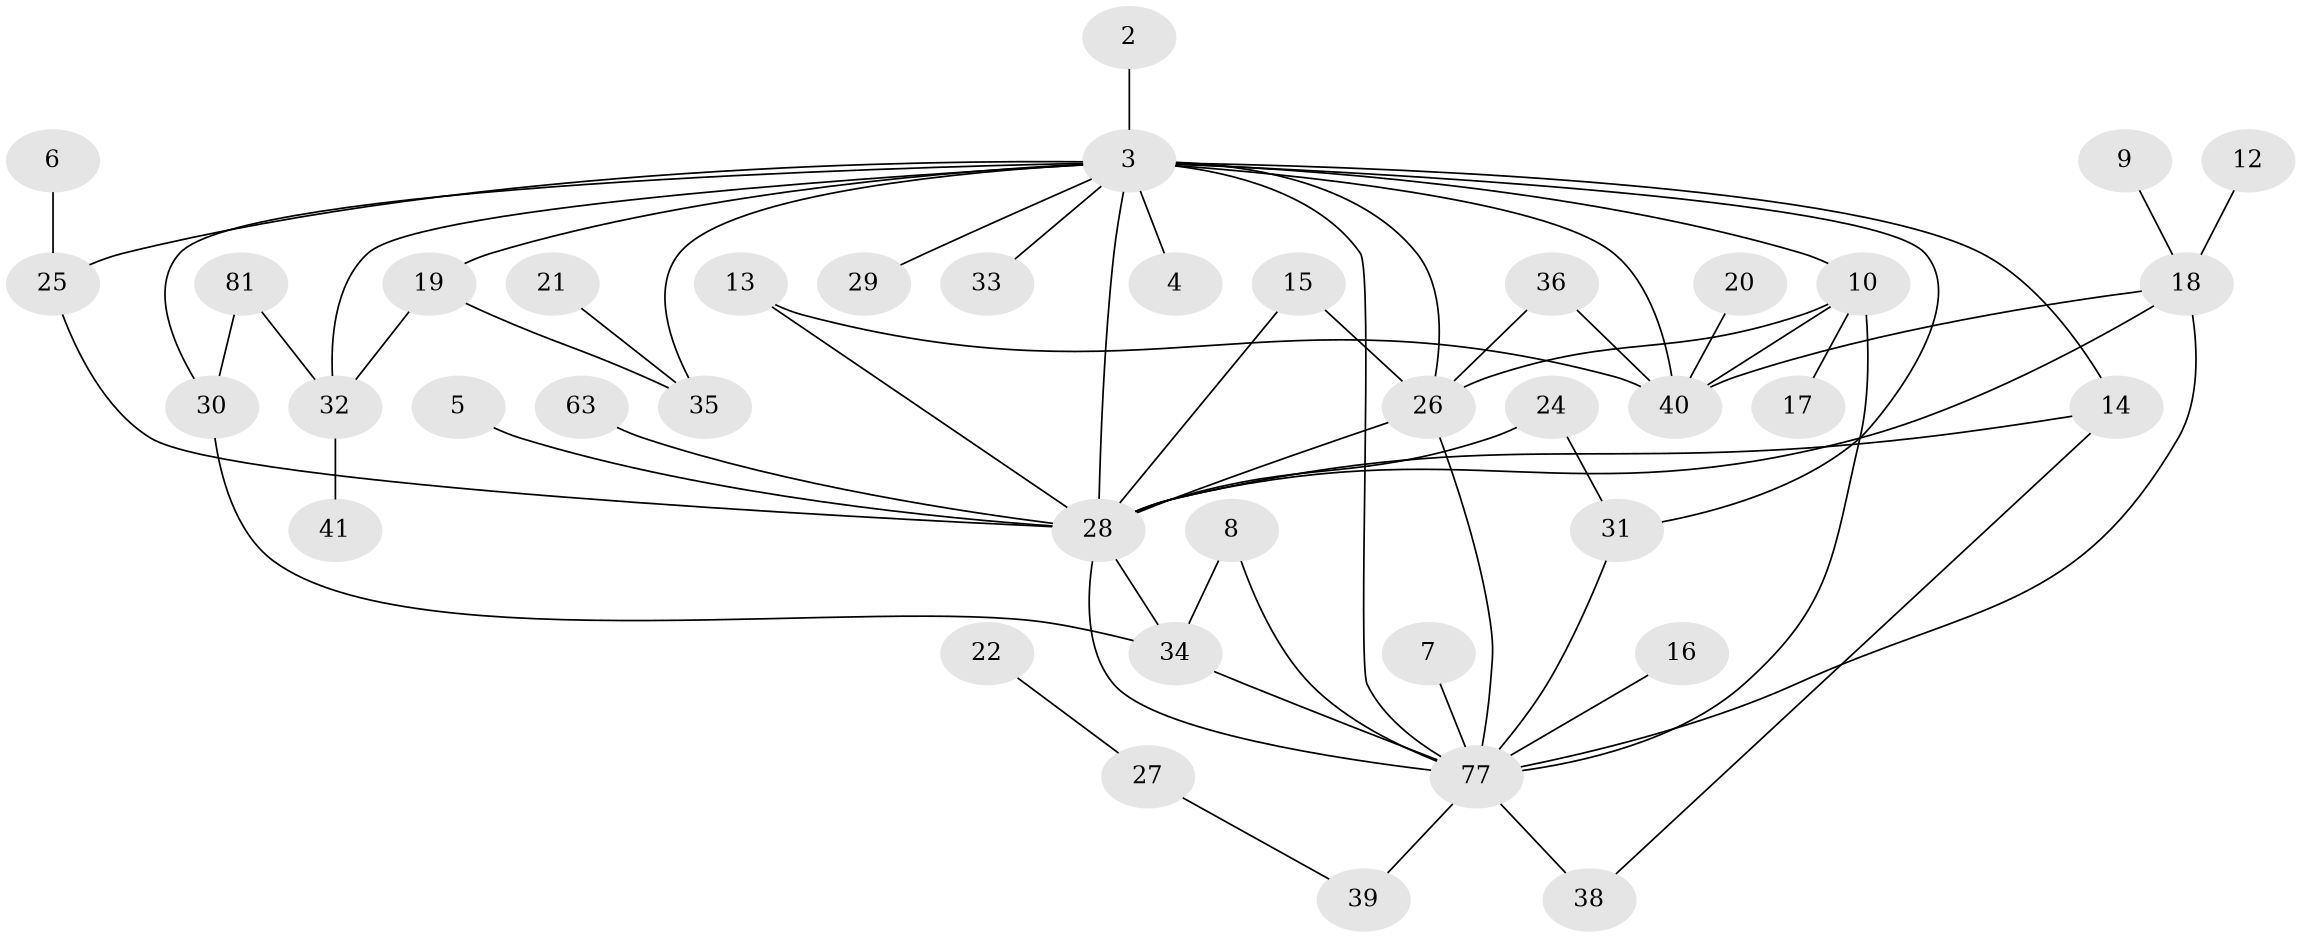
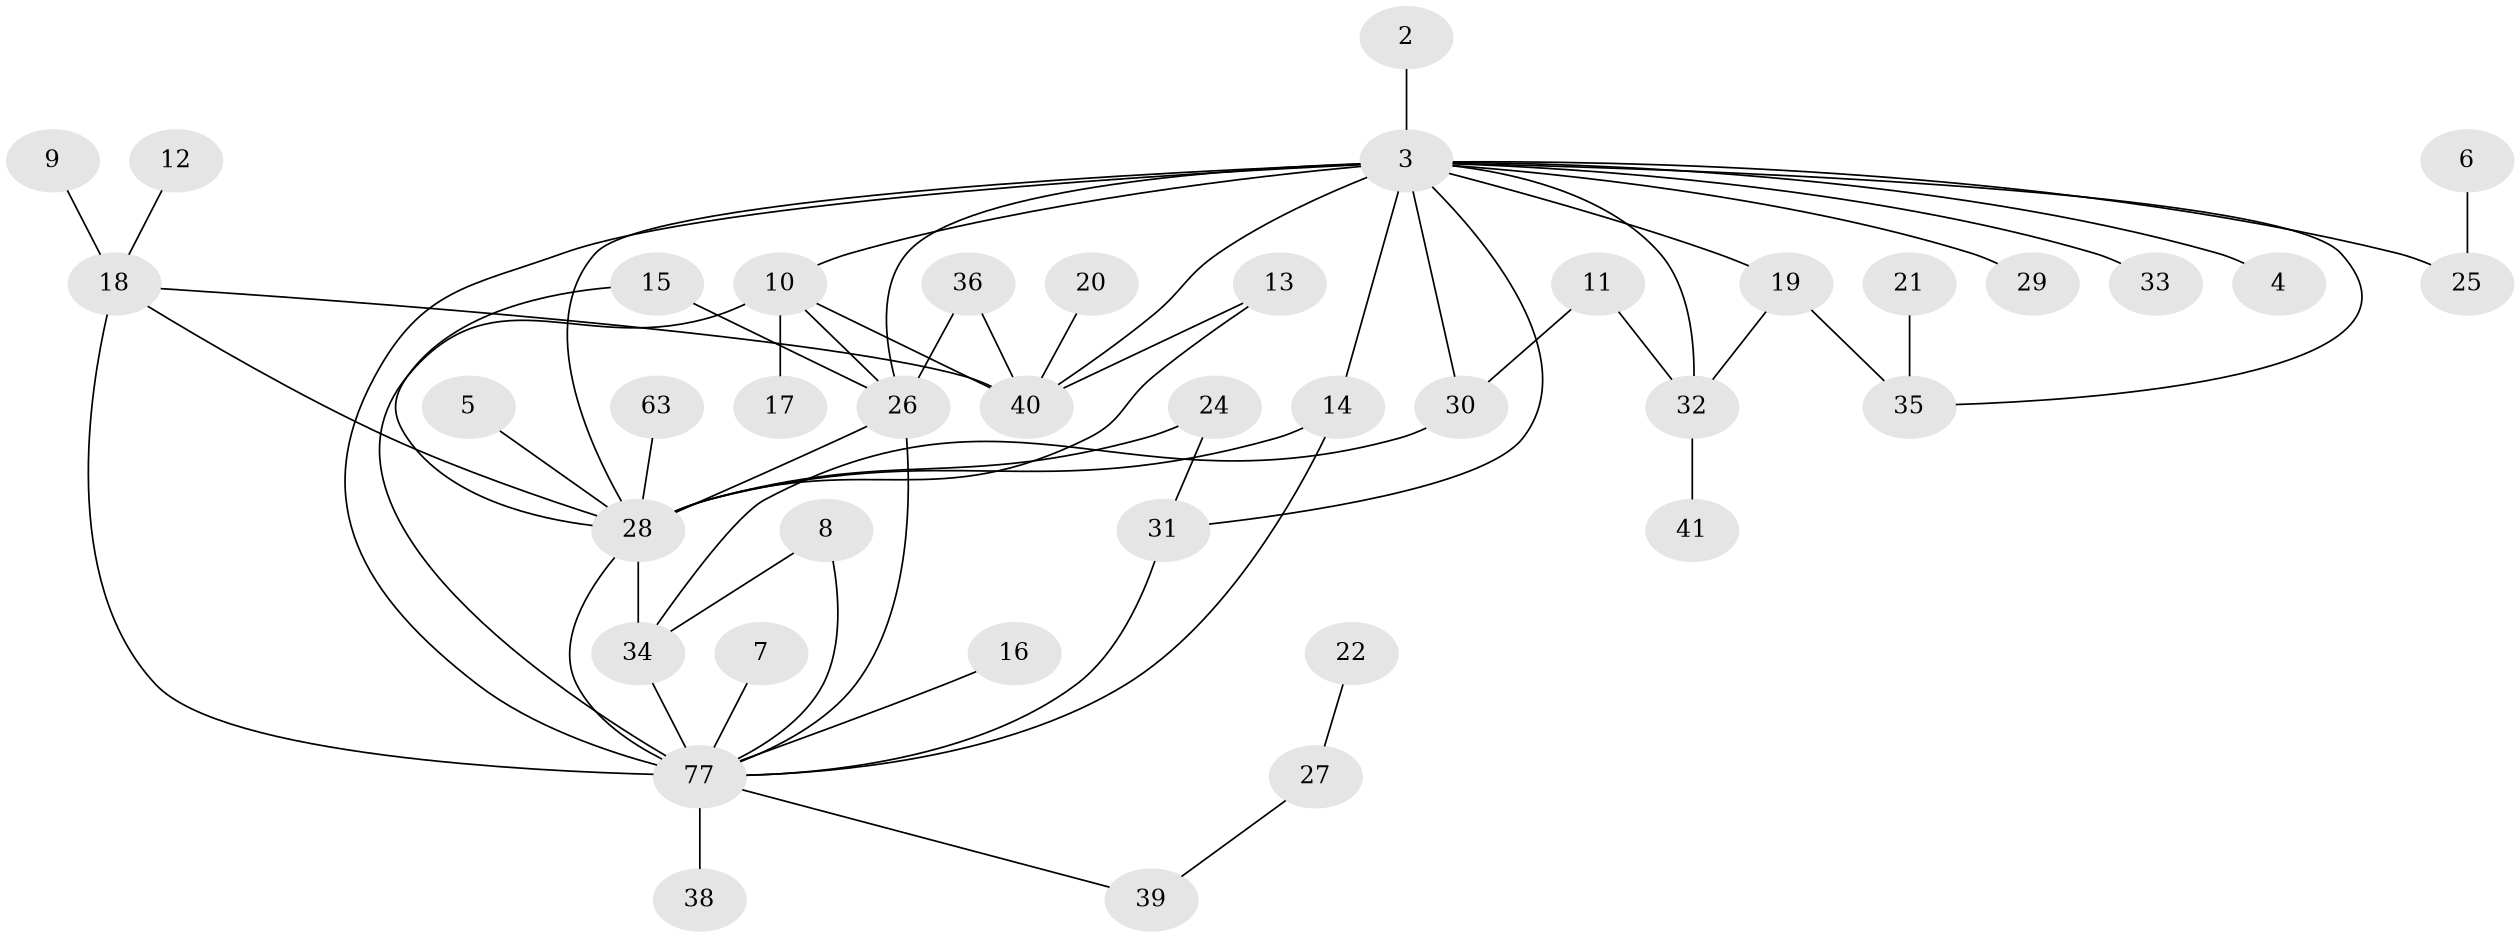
node "81": label "81" -> "11"
edge "25" -- "28": removed
edge "14" -- "38": now "14" -- "77"
